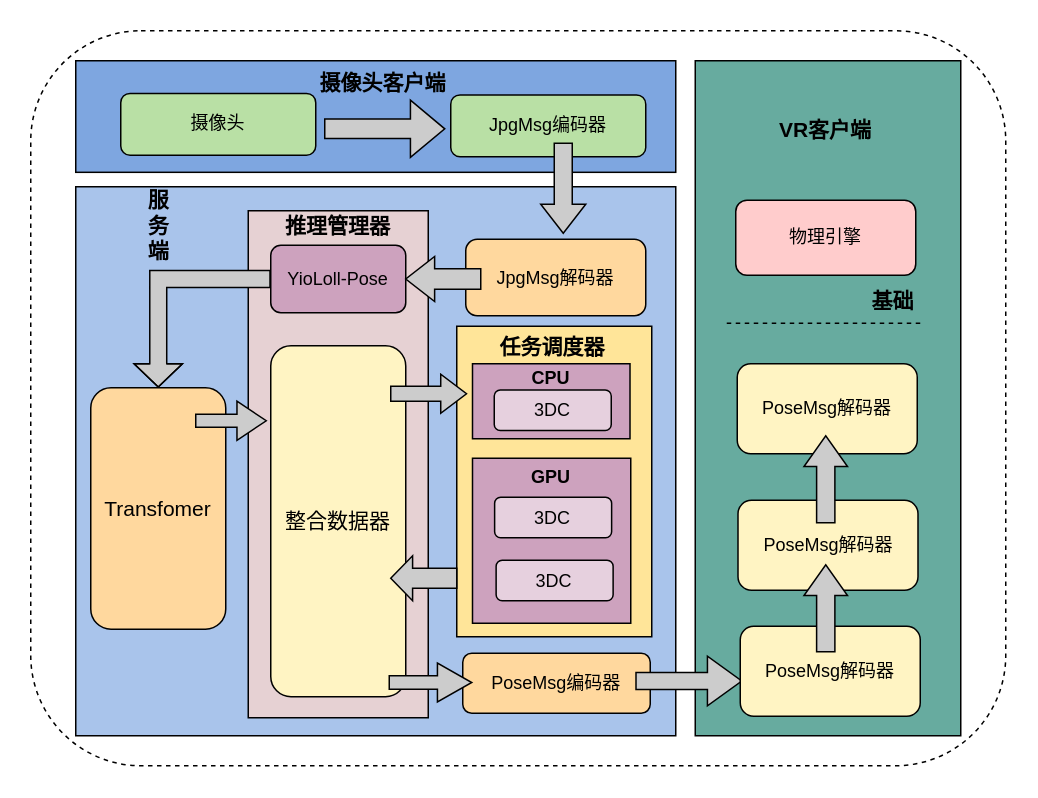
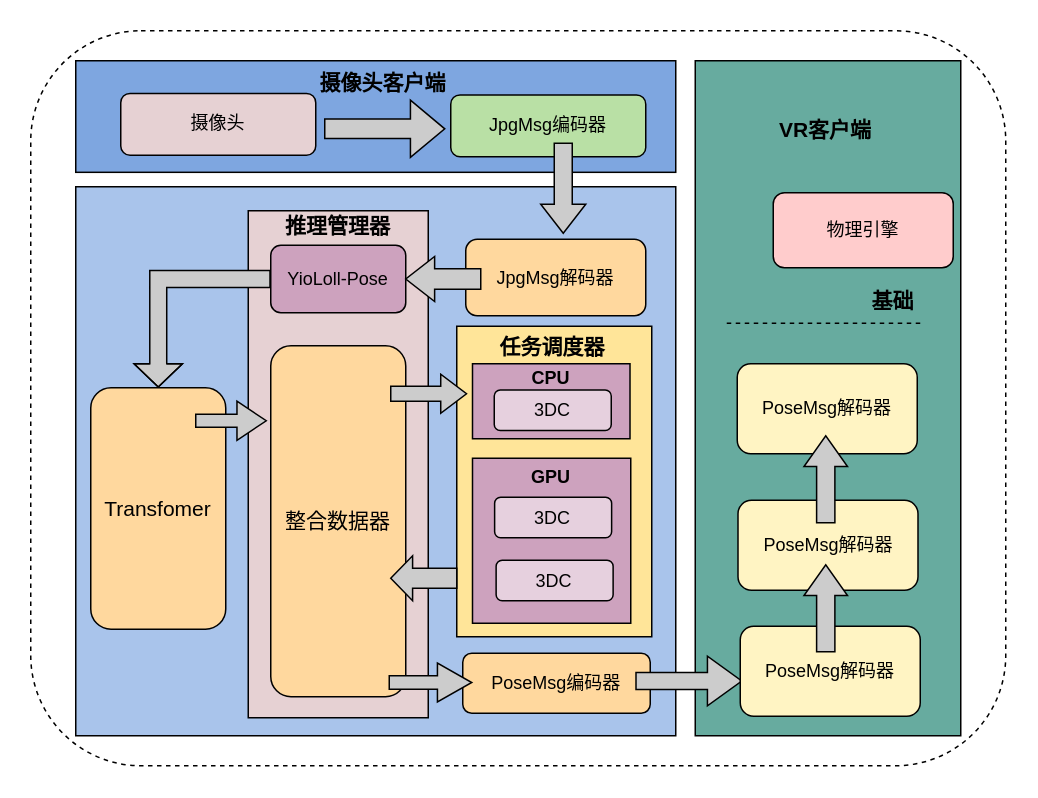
node "摄像头": fillcolor #b9e0a5 -> #e6d1d3
node "服务端": removed
node "物理引擎": moved (826, 238) -> (863, 230)
node "整合数据器": fillcolor #fff4c3 -> #ffd89e
